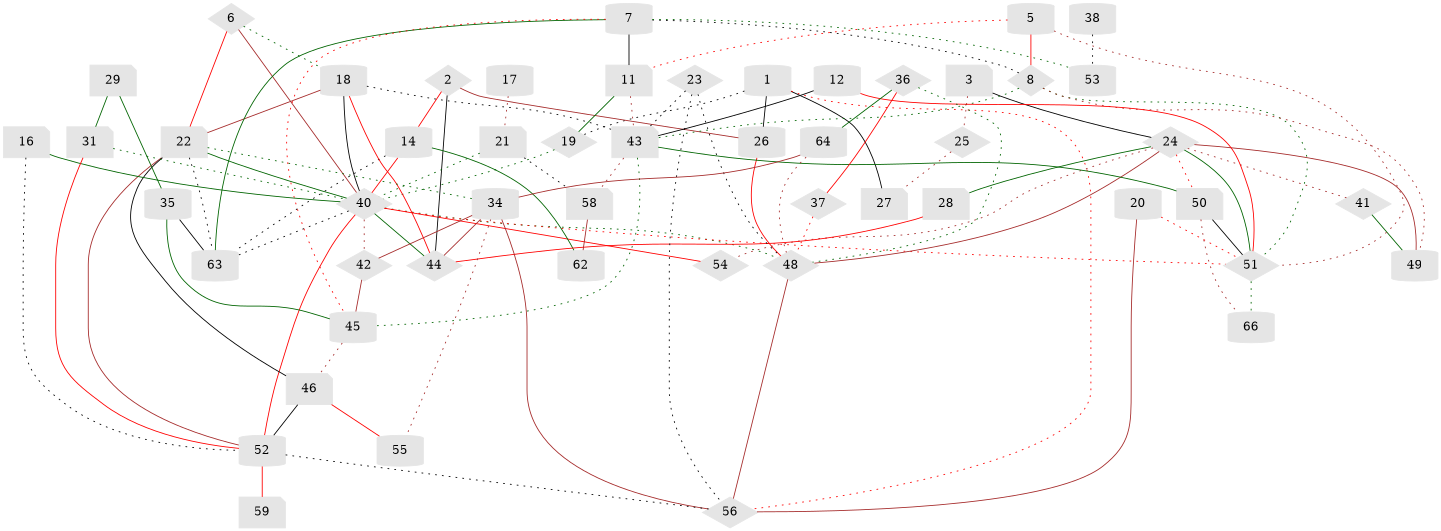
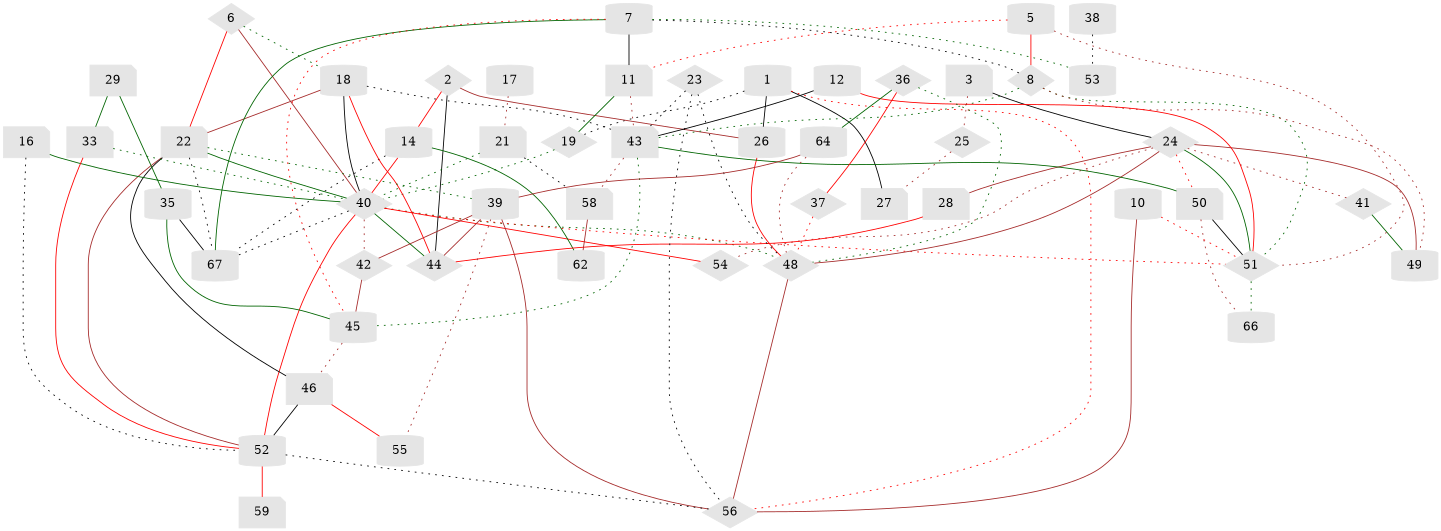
node "31": label "31" -> "33"
edge "24" -- "28": color darkgreen -> brown
node "34": label "34" -> "39"
node "20": label "20" -> "10"
node "63": label "63" -> "67"
